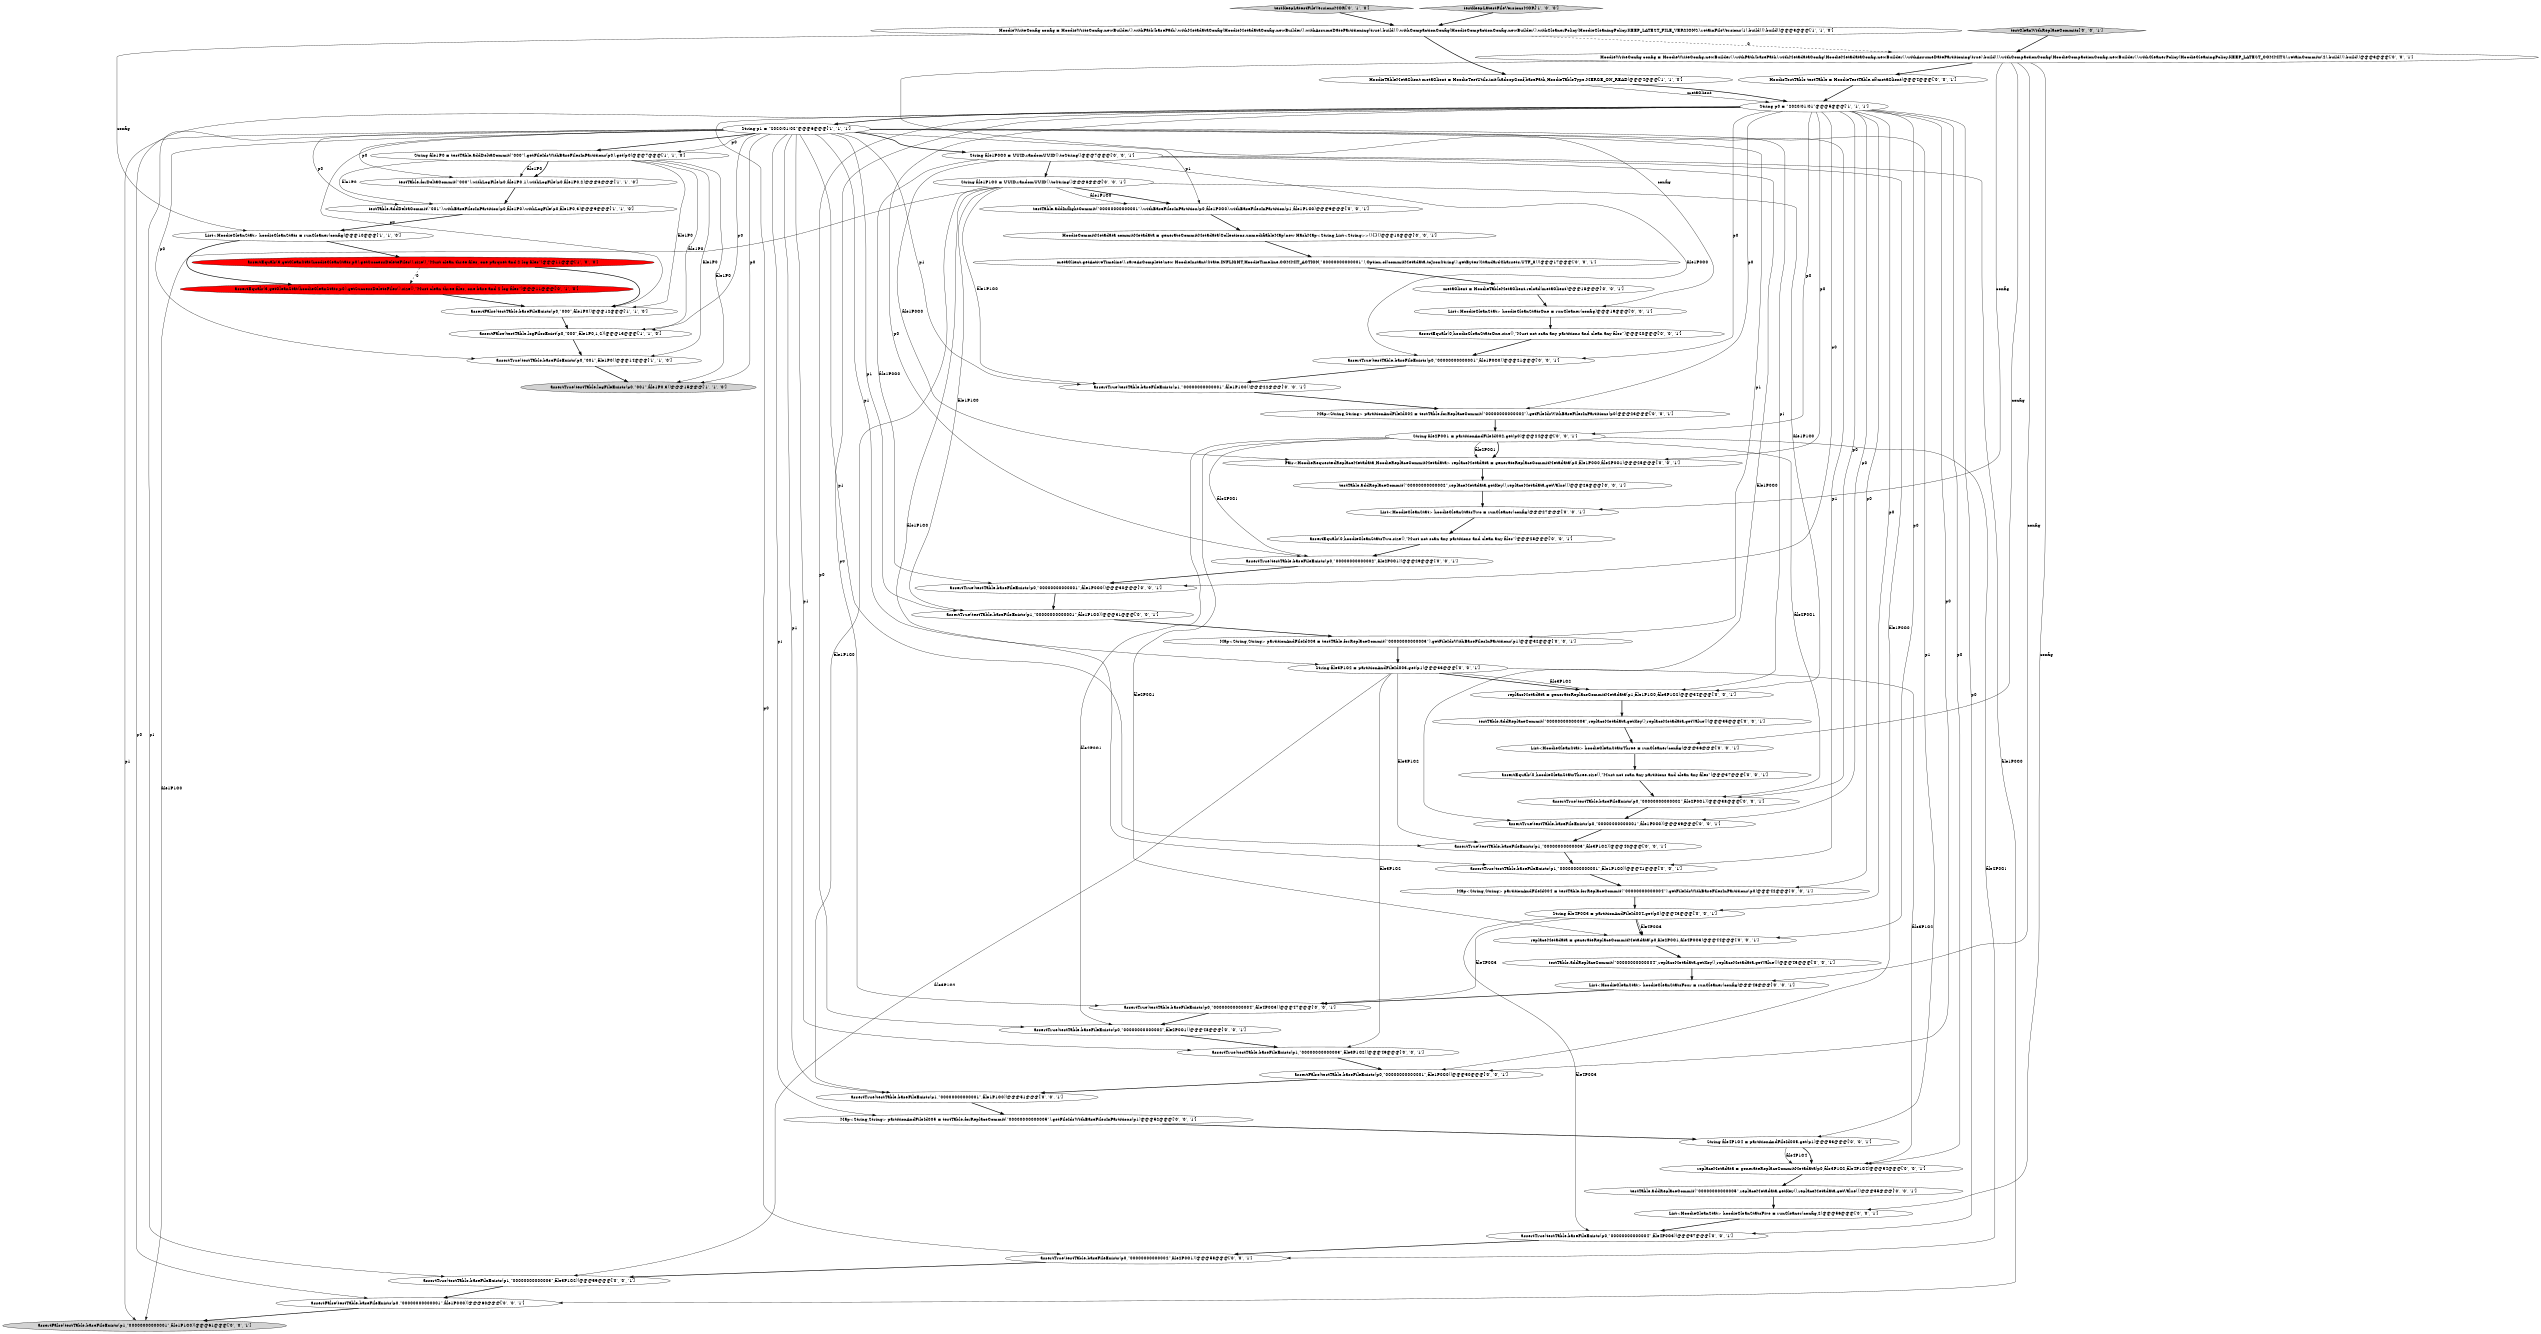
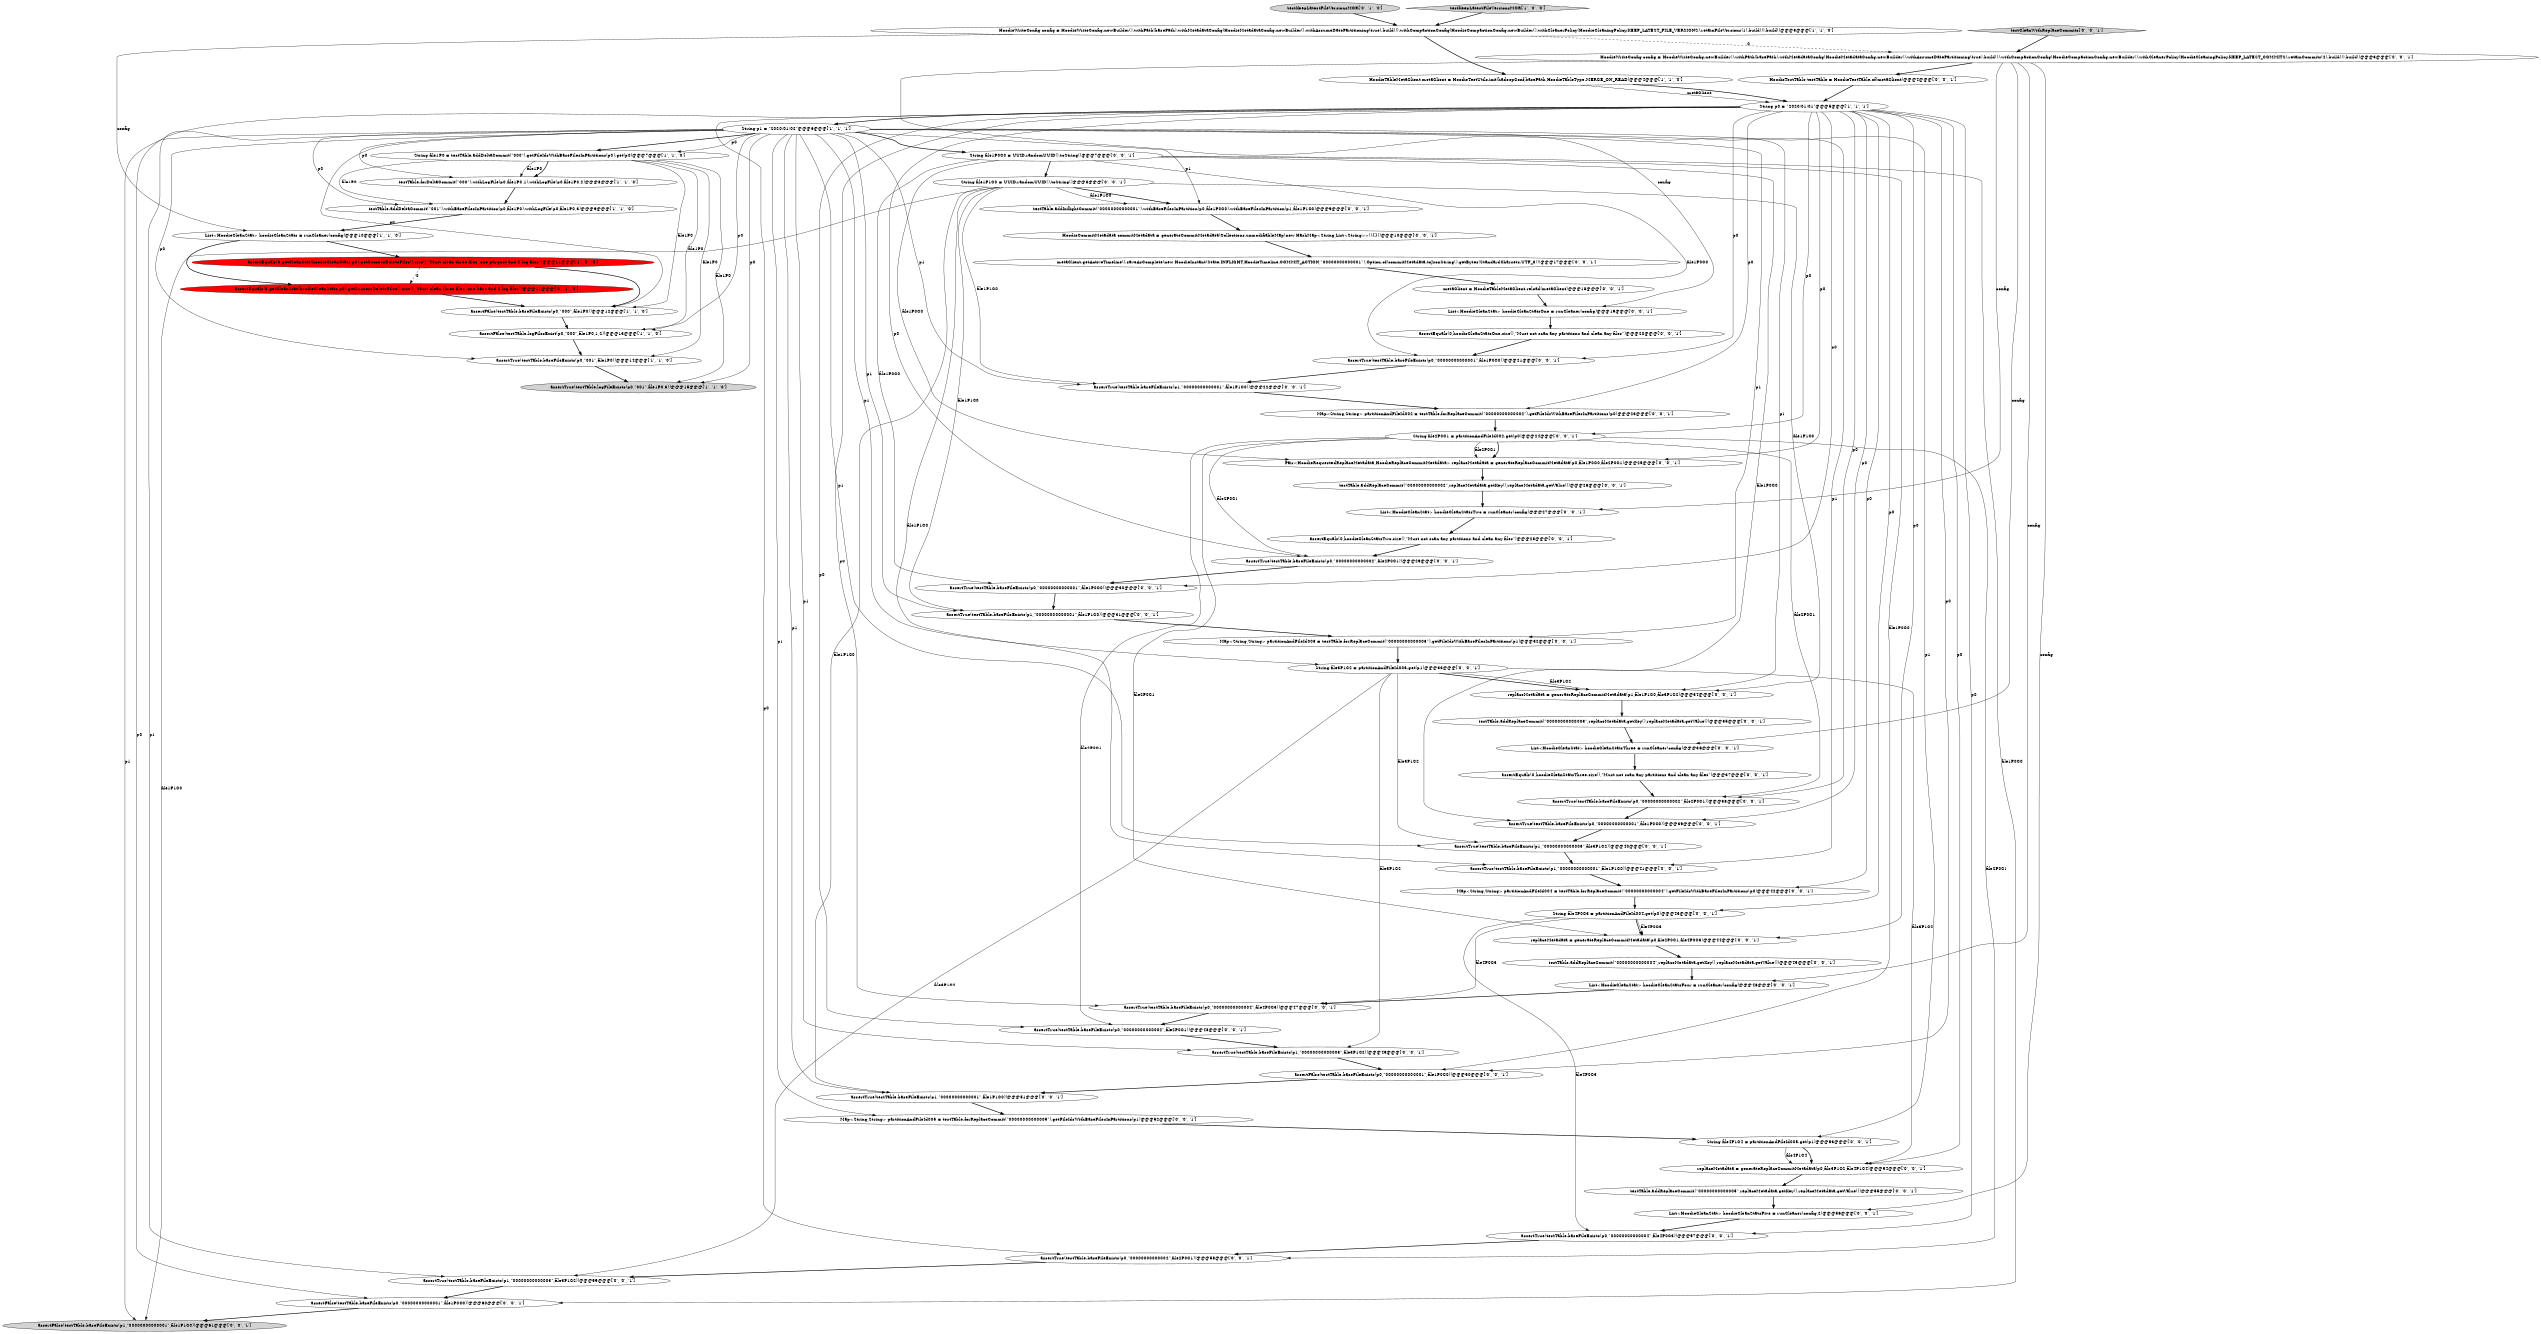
node "testKeepLatestFileVersionsMOR['0', '1', '0']": shape diamond -> ellipse
